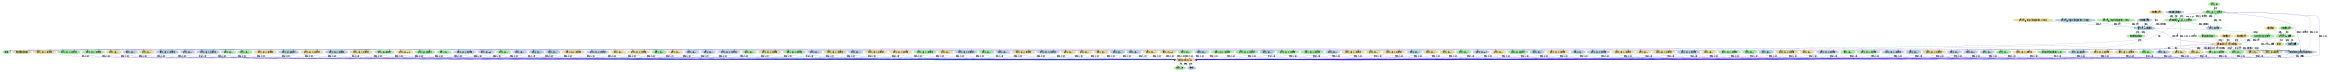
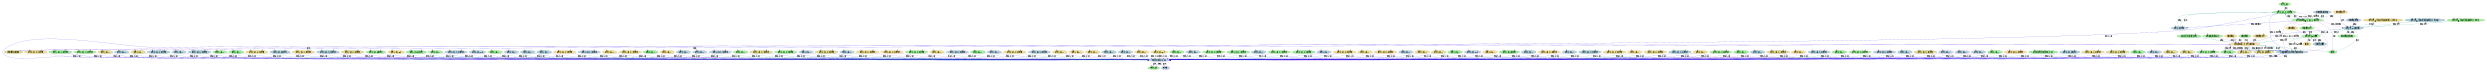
node "(Identifier,b)": added
node "(Return,return s->pc;)": fillcolor khaki -> lightblue
